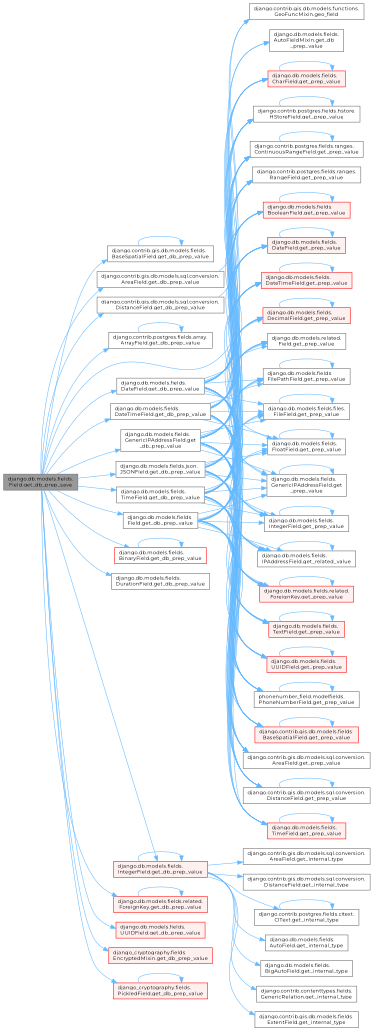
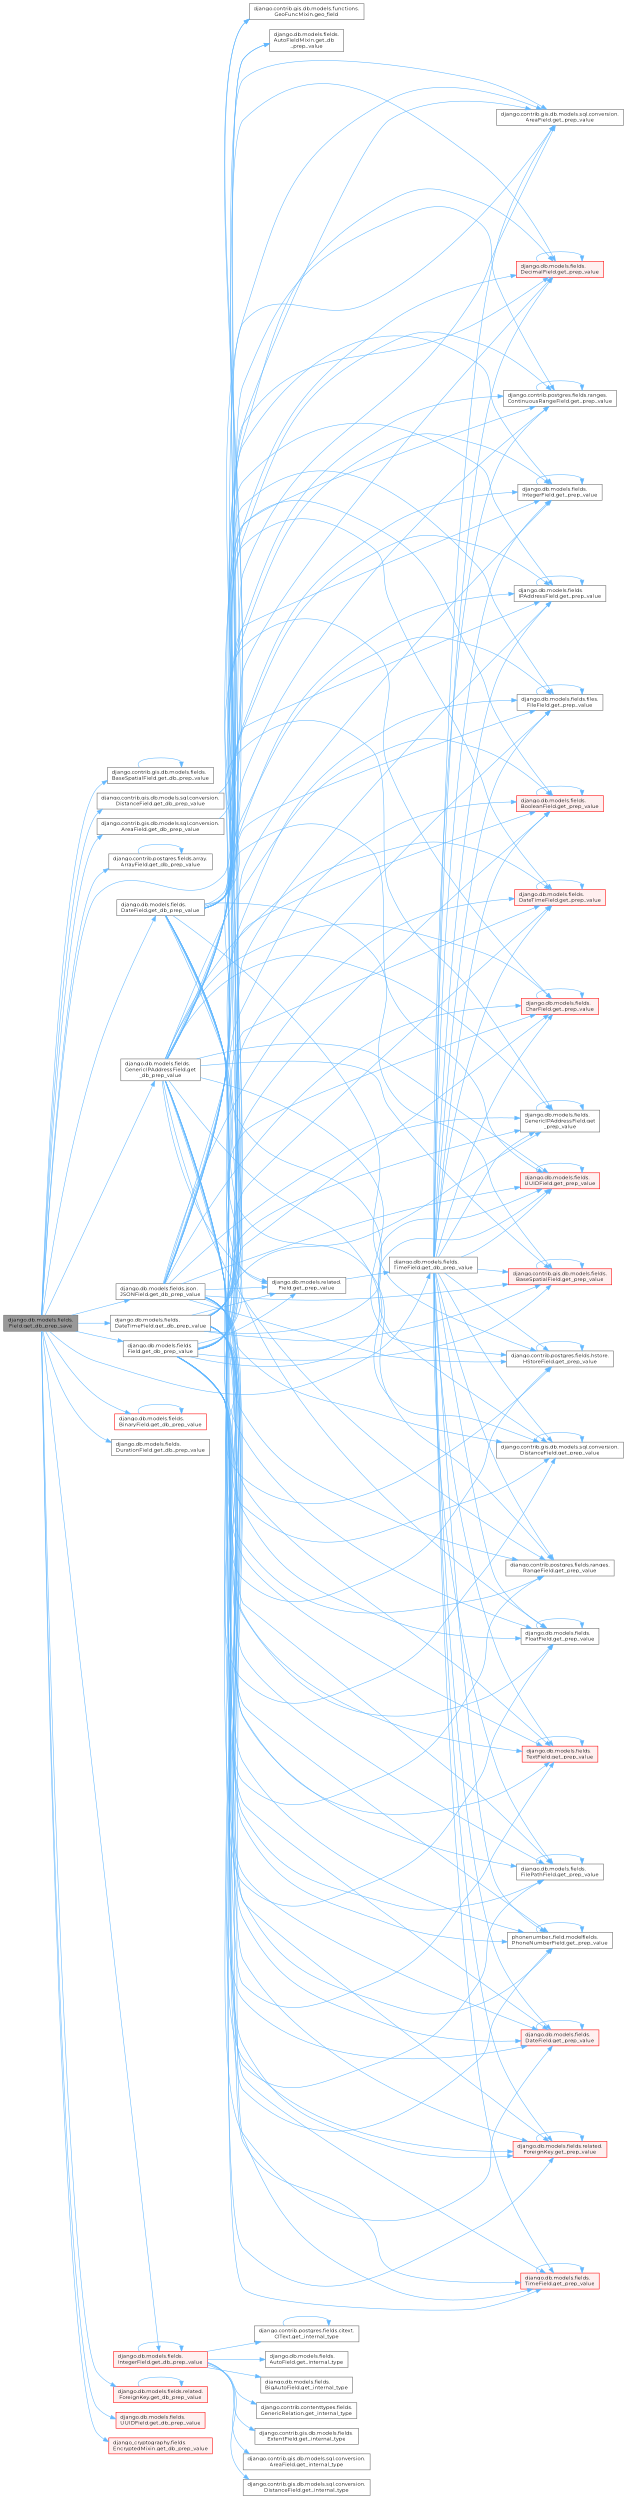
edge "django.db.models.fields. TimeField.get_db_prep_value" -> "django.db.models.related. Field.get_prep_value": reversed
node "django.db.models.fields. IPAddressField.get_related_value": label "django.db.models.fields. IPAddressField.get_related_value" -> "django.db.models.fields. IPAddressField.get_prep_value"
node "django_cryptography.fields. PickledField.get_db_prep_value": removed
edge "django.db.models.fields. Field.get_db_prep_value" -> "django.db.models.fields. CharField.get_prep_value": added
